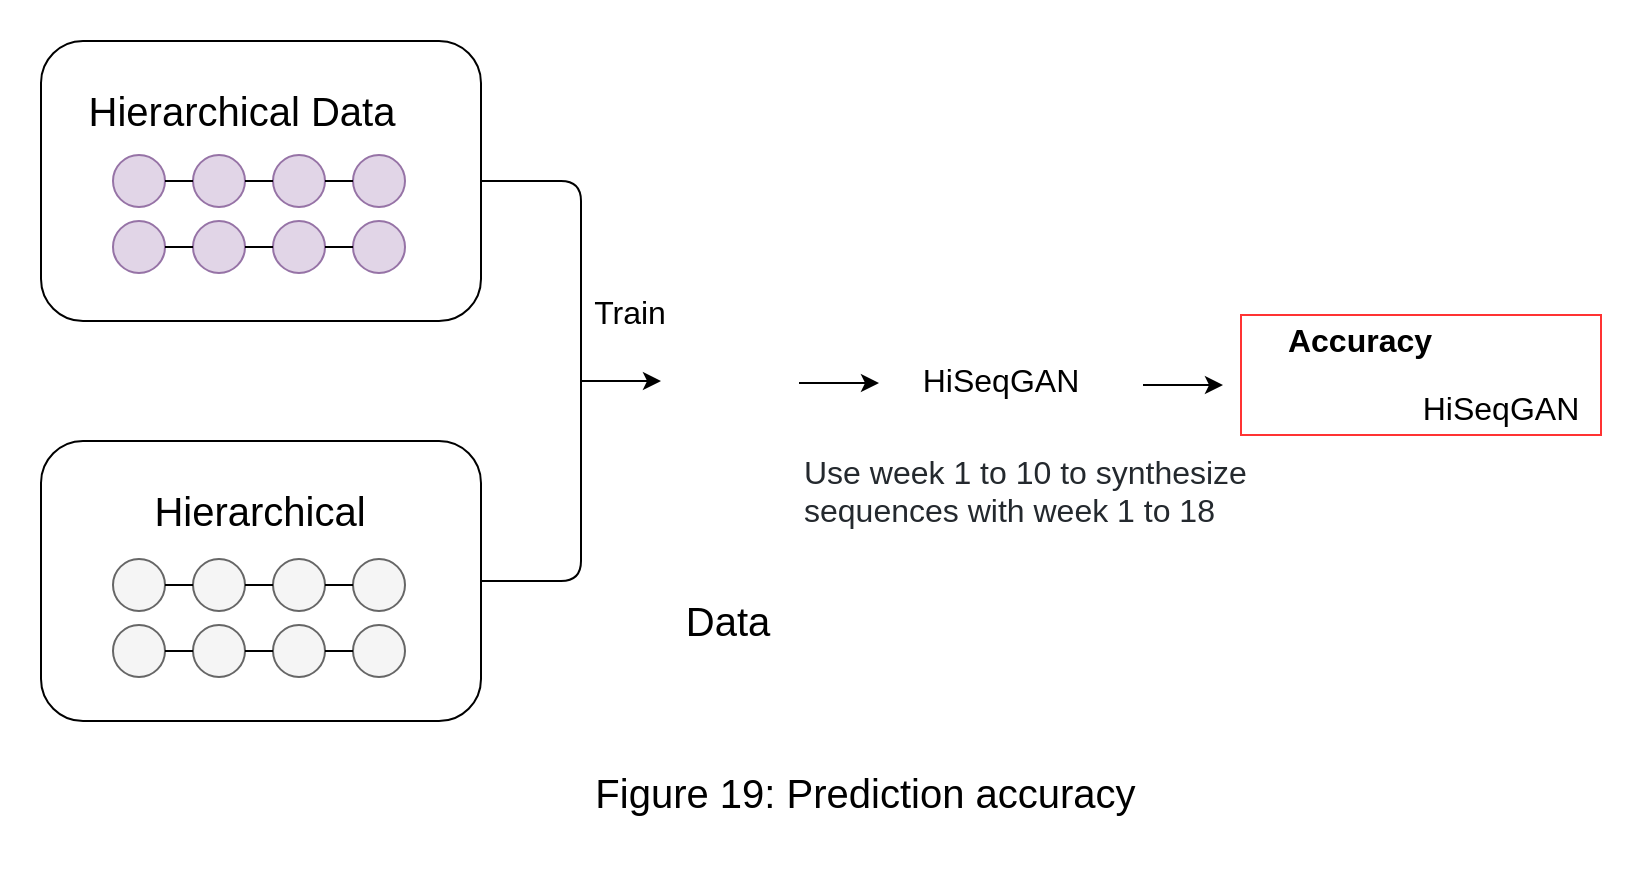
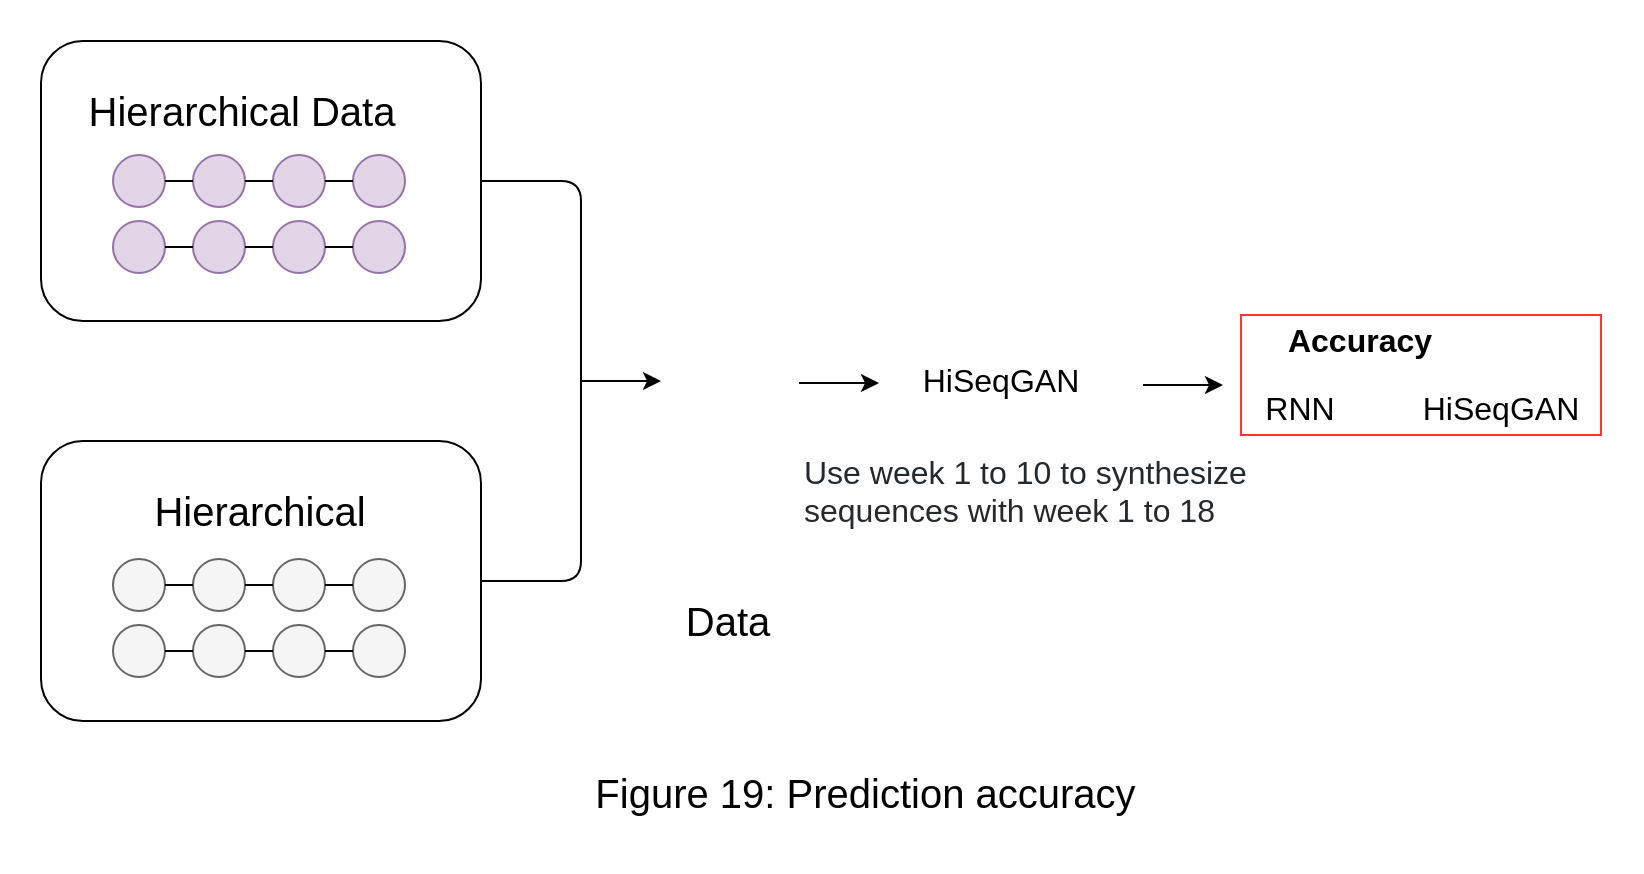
node "Train": removed
node "RNN": added
